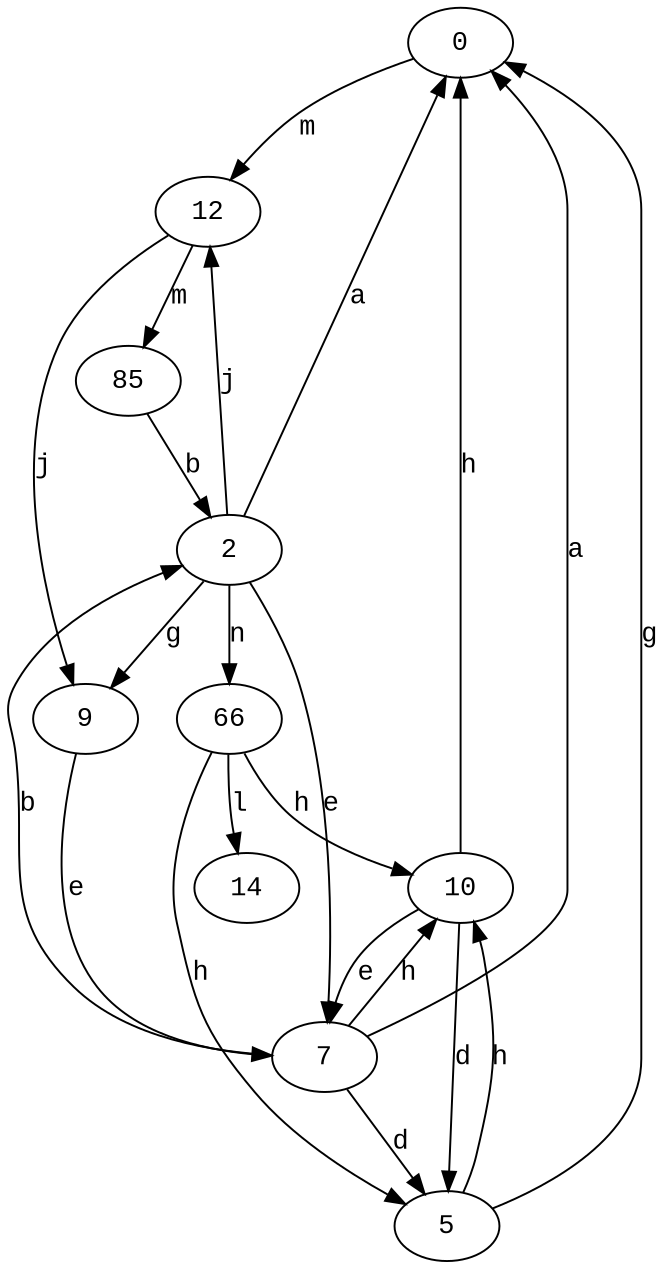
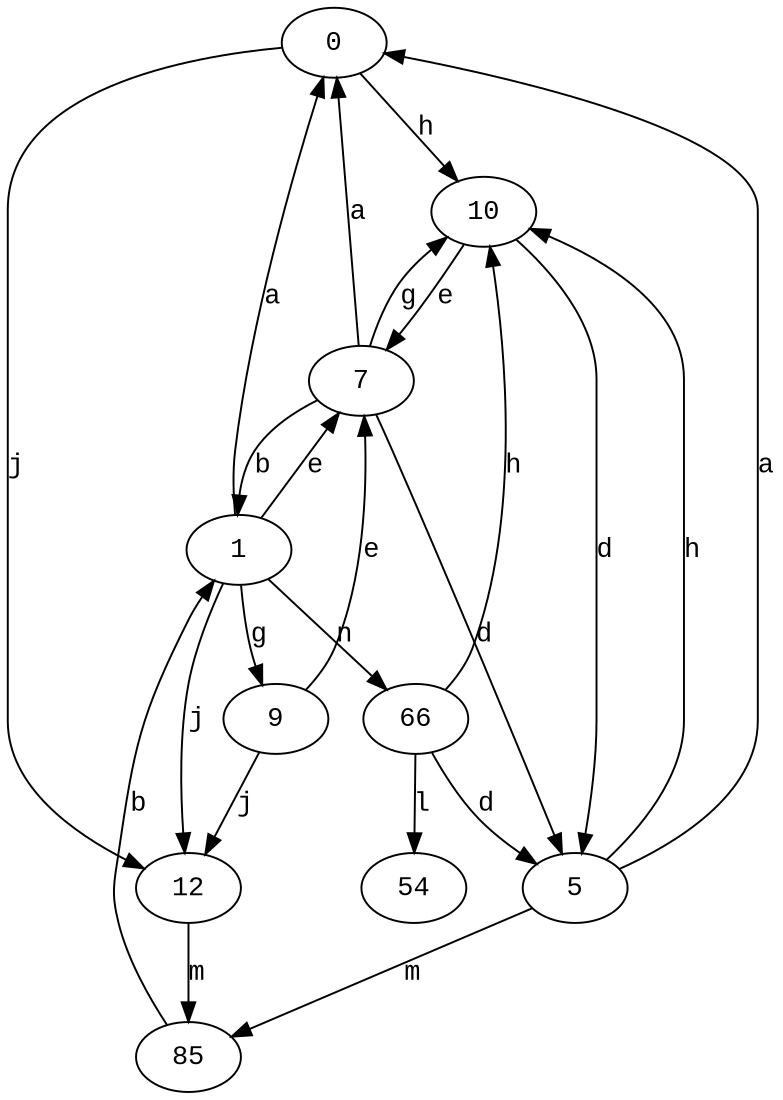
edge "0" -> "12": label "m" -> "j"
edge "12" -> "9": reversed
edge "10" -> "0": reversed
node "2": label "2" -> "1"
edge "5" -> "0": label "g" -> "a"
node "14": label "14" -> "54"
edge "5" -> "85": added, label "m"
edge "66" -> "5": label "h" -> "d"
edge "7" -> "10": label "h" -> "g"
